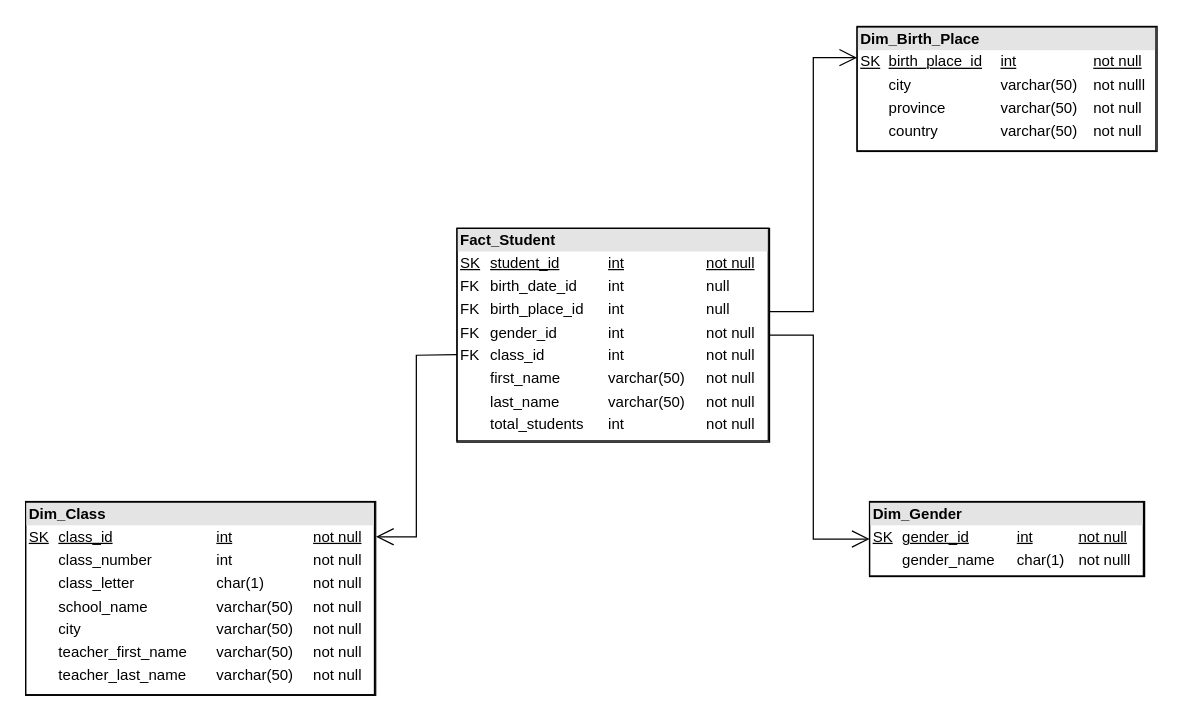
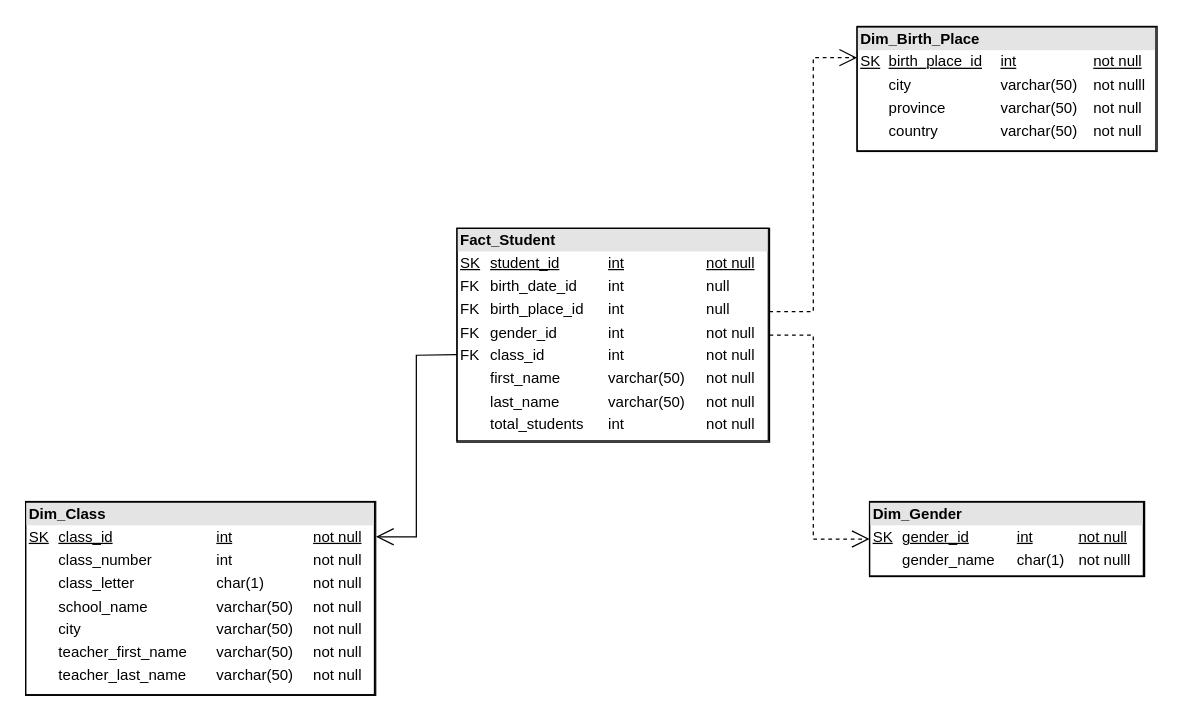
edge "Fact_Student SK student_id int not null FK birth_date_id int null FK birth_place_id int null FK gender_id int not null FK class_id int not null first_name varchar(50) not null last_name varchar(50) not null total_students int not null" -> "Dim_Birth_Place SK birth_place_id int not null city varchar(50) not nulll province varchar(50) not null country varchar(50) not null": style solid -> dashed
edge "Fact_Student SK student_id int not null FK birth_date_id int null FK birth_place_id int null FK gender_id int not null FK class_id int not null first_name varchar(50) not null last_name varchar(50) not null total_students int not null" -> "Dim_Gender SK gender_id int not null gender_name char(1) not nulll": style solid -> dashed
